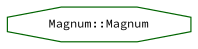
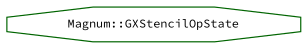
node "Magnum::Magnum": label "Magnum::Magnum" -> "Magnum::GXStencilOpState"
